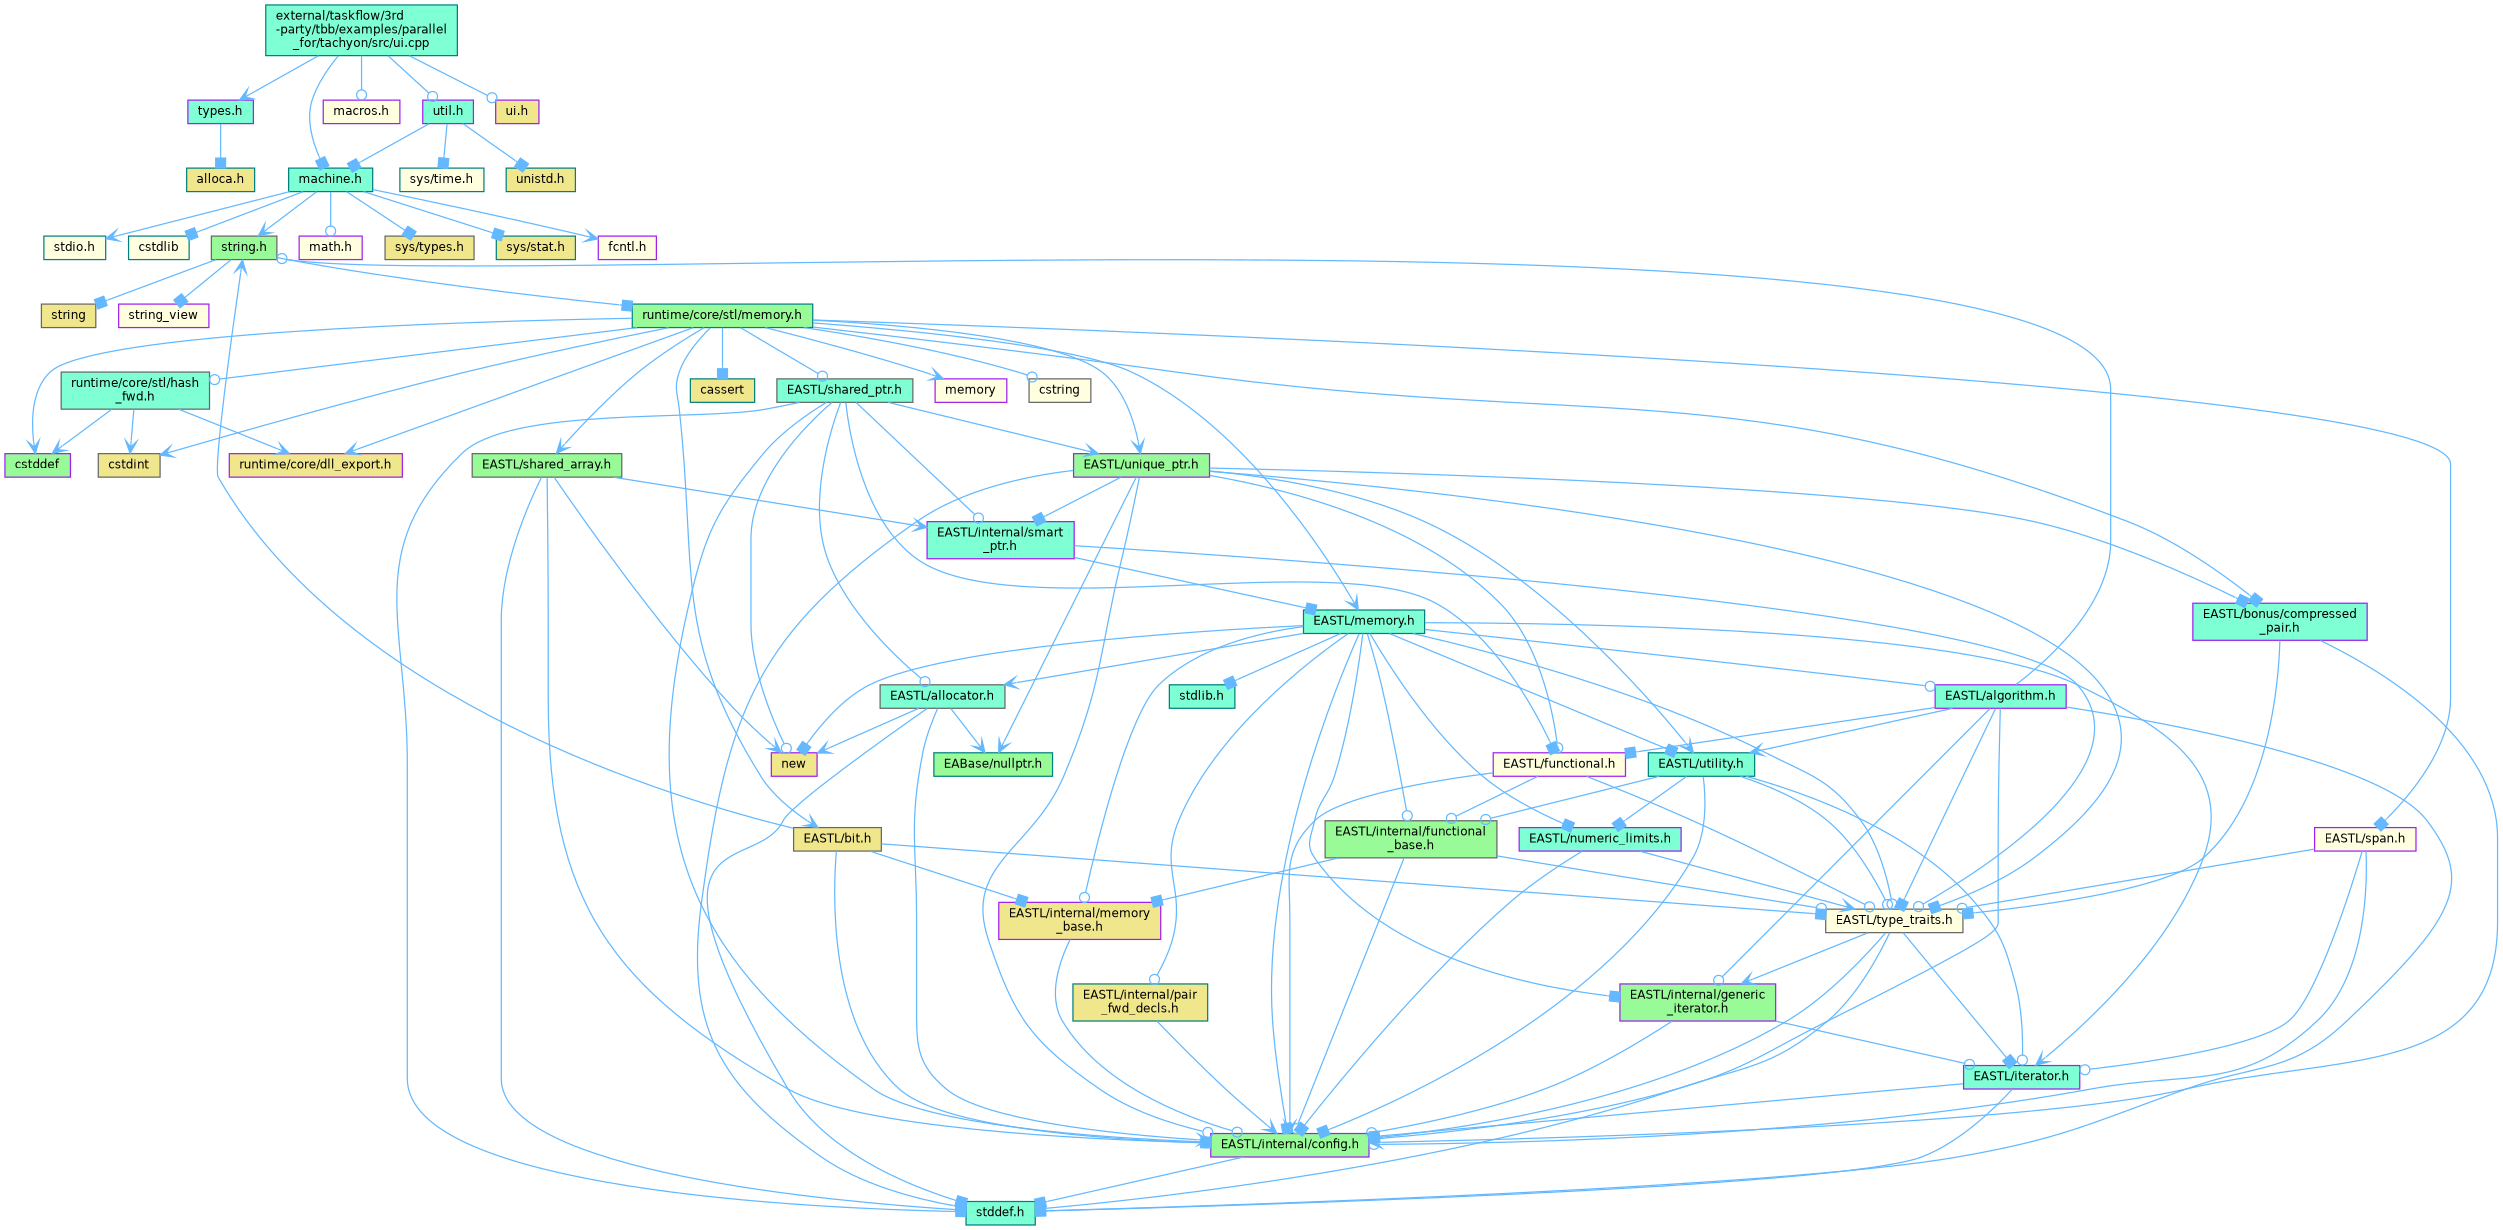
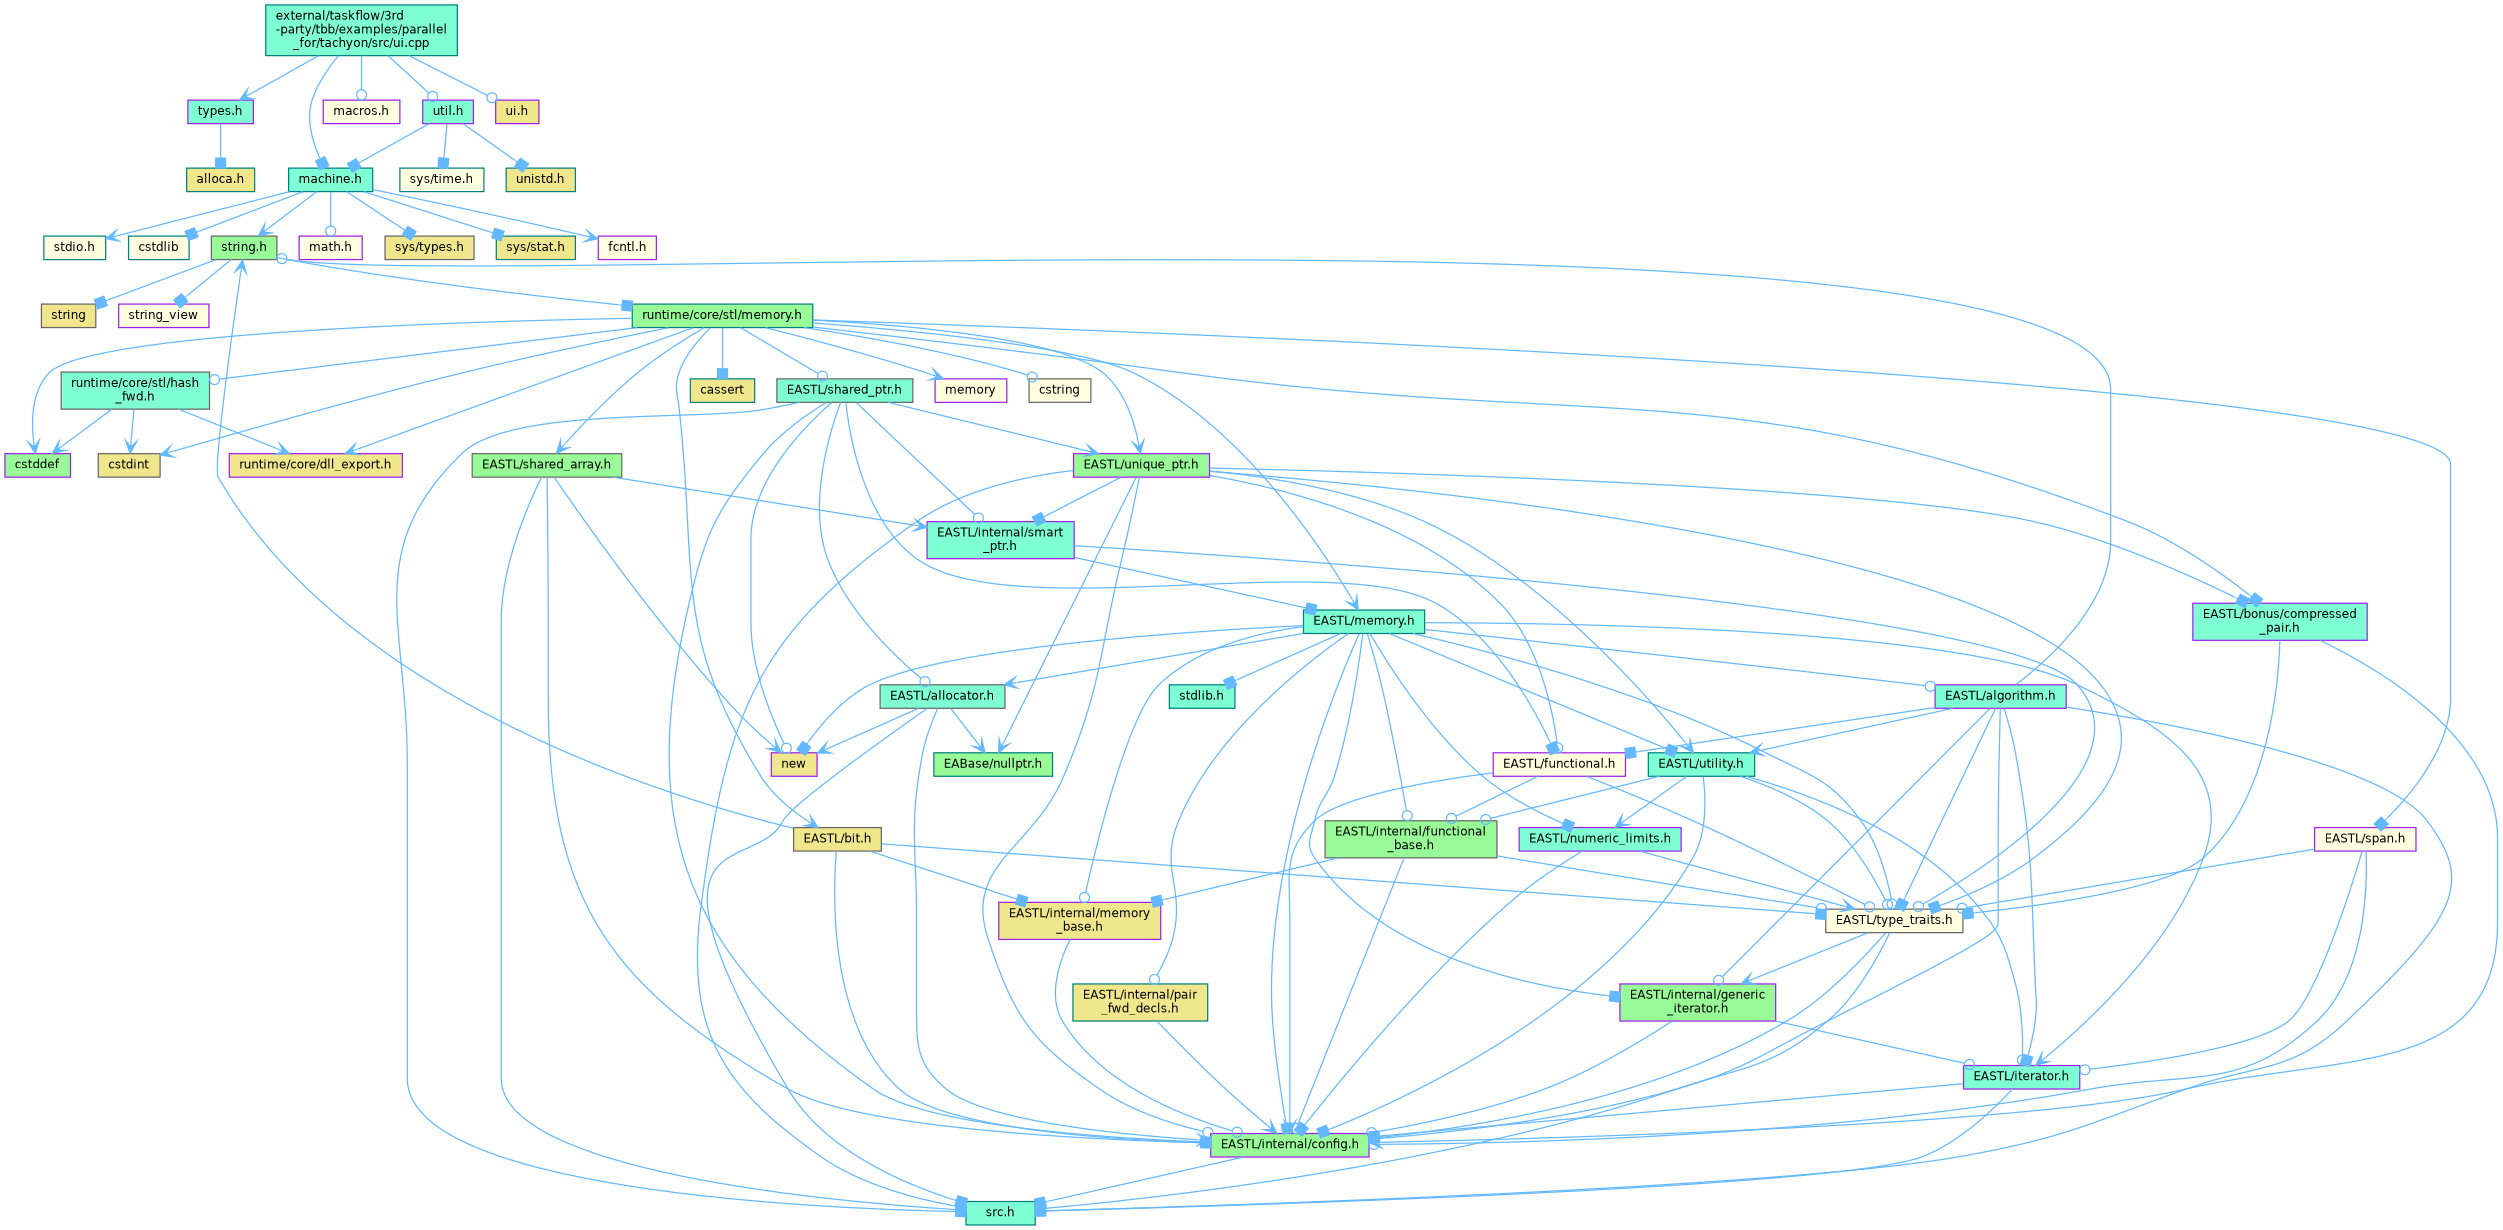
edge "EASTL/utility.h" -> "EASTL/numeric_limits.h": arrowhead box -> vee
edge "EASTL/type_traits.h" -> "EASTL/iterator.h": now "EASTL/algorithm.h" -> "EASTL/iterator.h"
node "stddef.h": label "stddef.h" -> "src.h"
